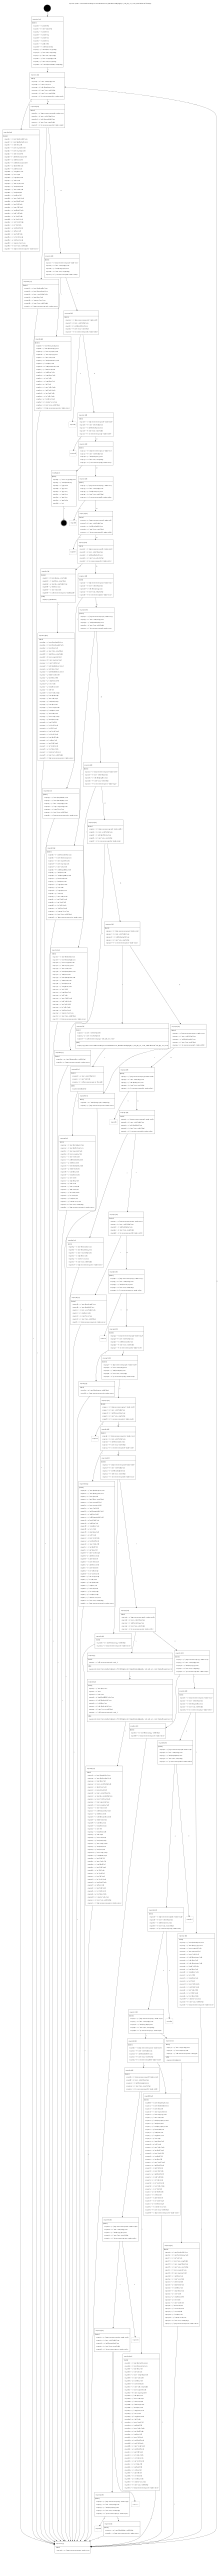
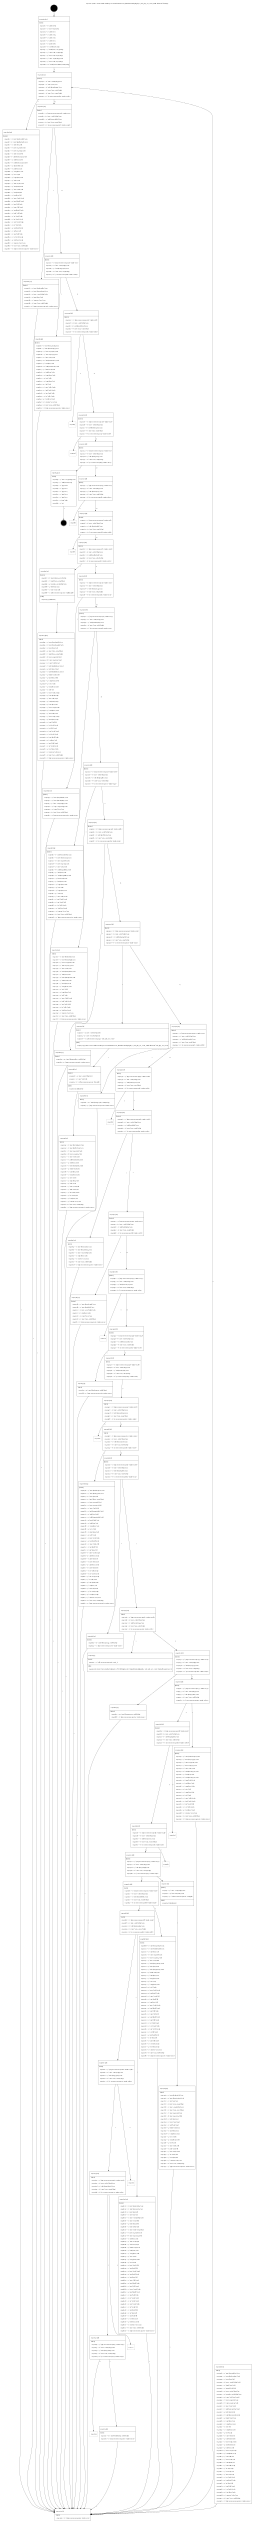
node "0x401a17 [40]": removed
